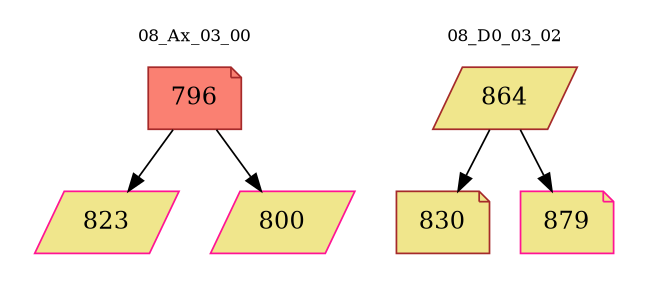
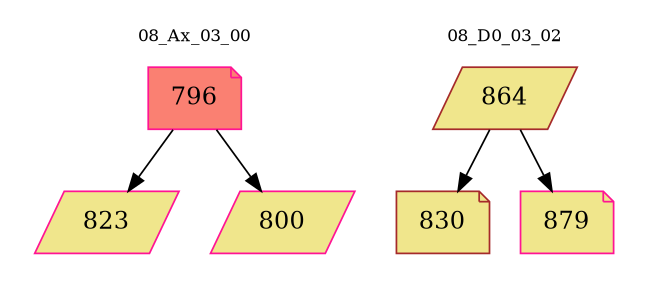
node "796": color brown -> deeppink
